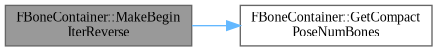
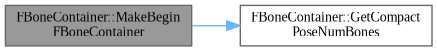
node "FBoneContainer::MakeBegin IterReverse": label "FBoneContainer::MakeBegin IterReverse" -> "FBoneContainer::MakeBegin FBoneContainer"
